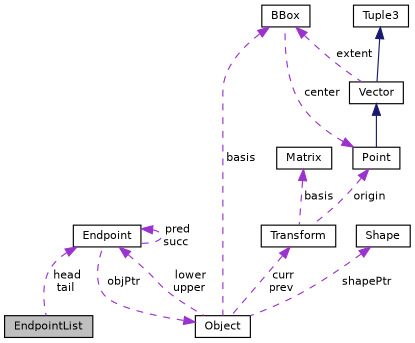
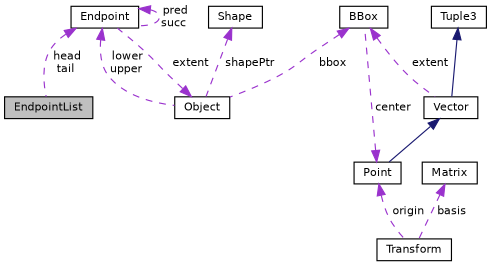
edge "Object" -> "BBox": label " basis" -> " bbox"
edge "Endpoint" -> "Object": label " objPtr" -> " extent"
edge "Object" -> "Transform": removed, label "curr prev"
